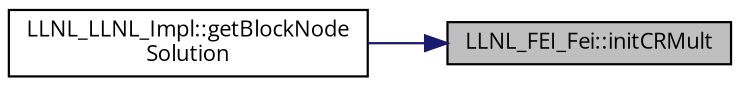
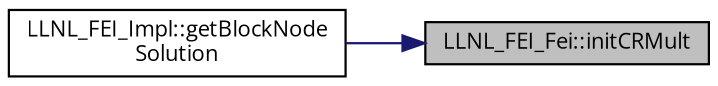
node "LLNL_LLNL_Impl::getBlockNode Solution": label "LLNL_LLNL_Impl::getBlockNode Solution" -> "LLNL_FEI_Impl::getBlockNode Solution"
